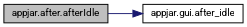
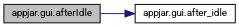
node "appjar.after.afterIdle": label "appjar.after.afterIdle" -> "appjar.gui.afterIdle"
